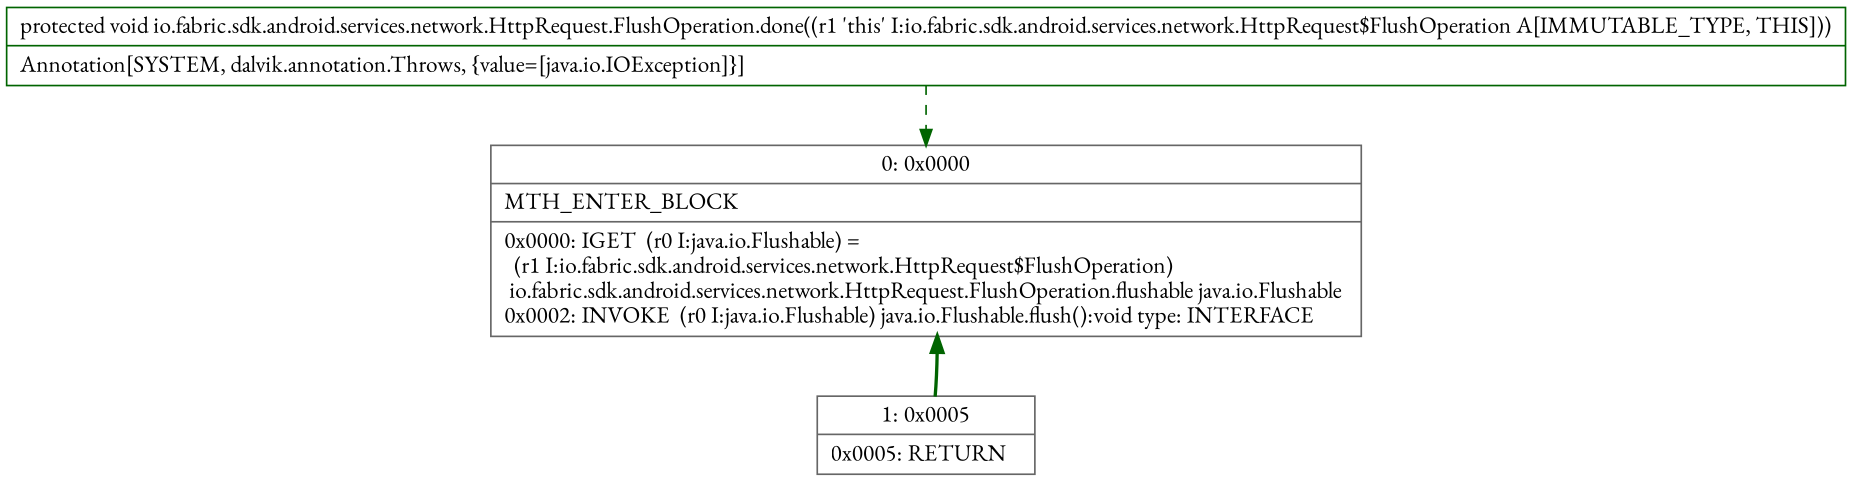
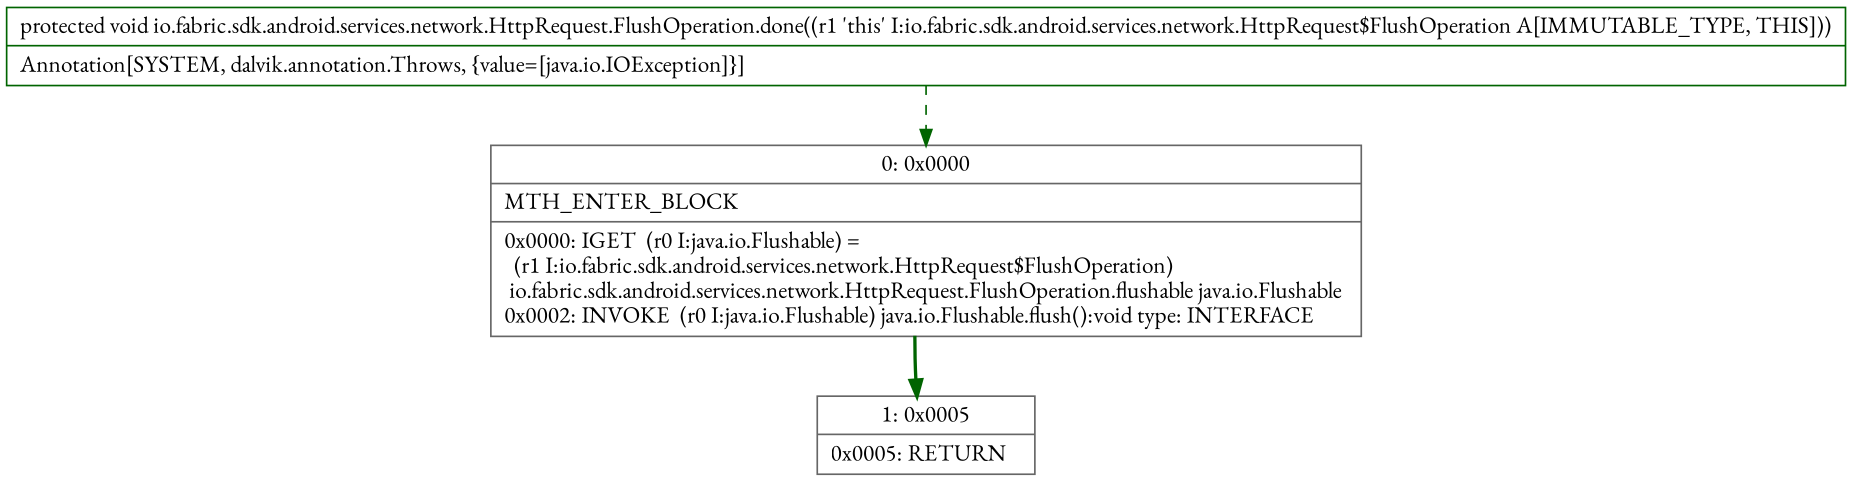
edge "1: 0x0005" -> "0: 0x0000": reversed
